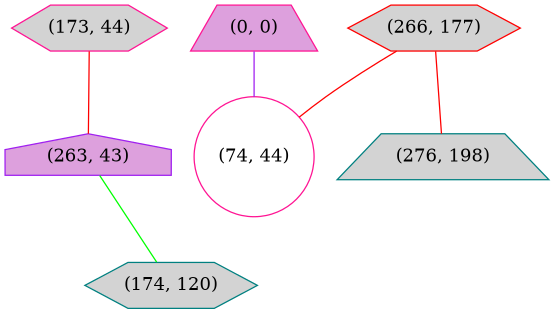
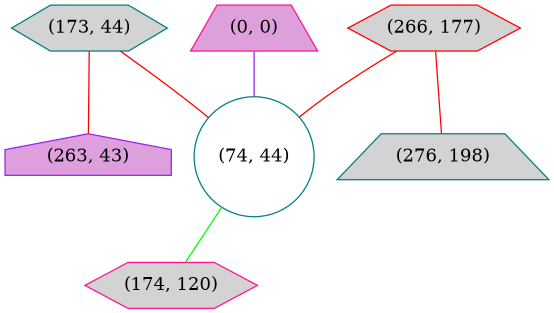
node "(173, 44)": color deeppink -> teal
edge "(173, 44)" -- "(74, 44)": added
node "(74, 44)": color deeppink -> teal
edge "(263, 43)" -- "(174, 120)": now "(74, 44)" -- "(174, 120)"
node "(174, 120)": color teal -> deeppink
